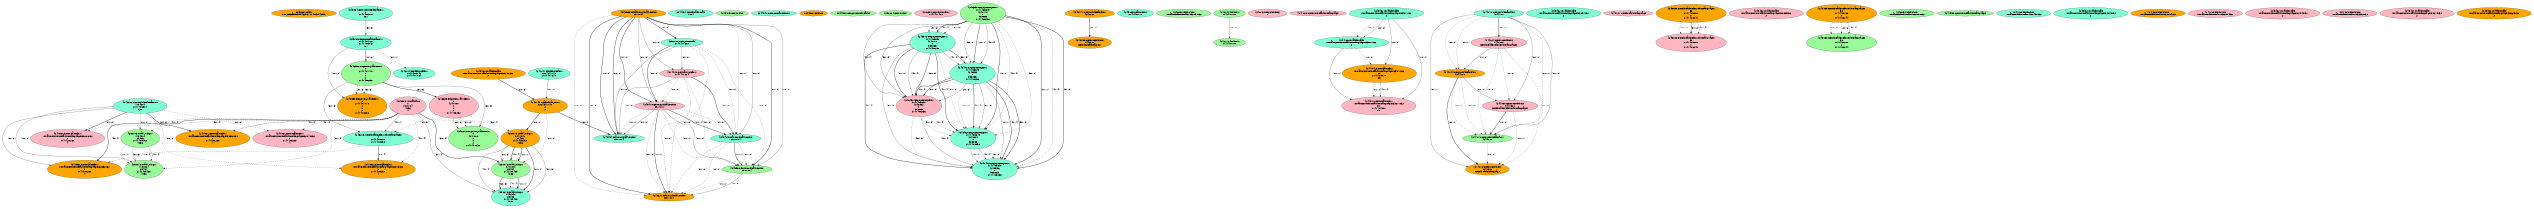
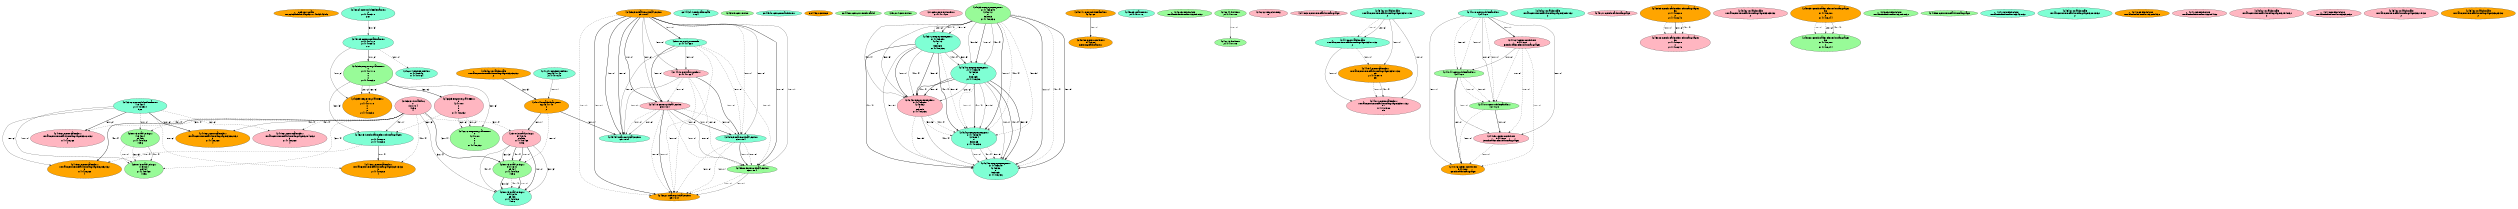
node "4244044.GetModuleHandleW 4244120": fillcolor orange -> palegreen
edge "4244050.GetProcAddress 9441320 SetThreadPreferredUILanguages" -> "4244070.GetModuleHandleW 4244120": reversed
node "4250073.LoadStringW 9441340 65485 2147409468 4096": fillcolor orange -> lightpink
